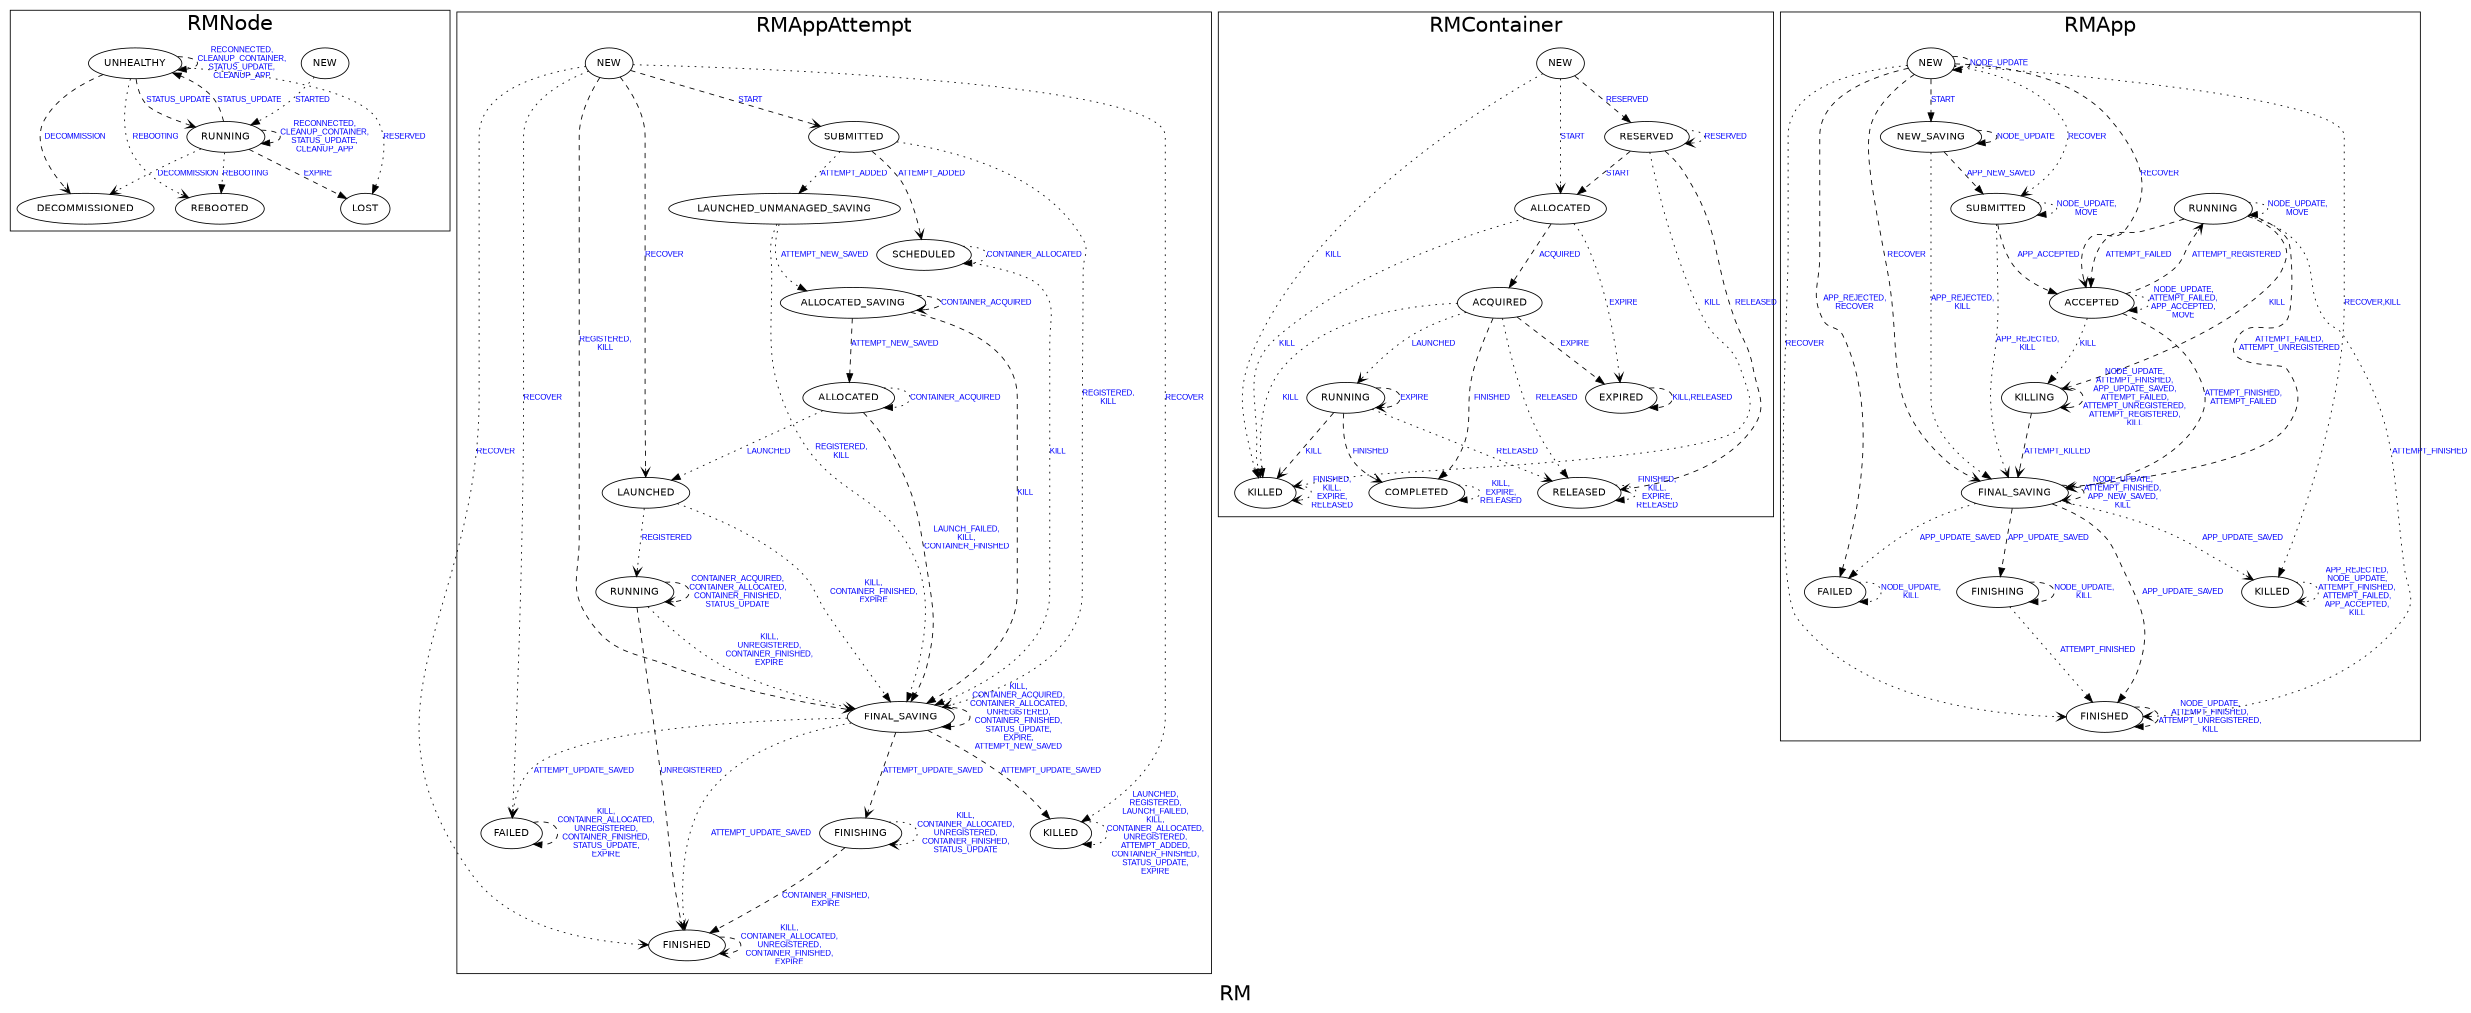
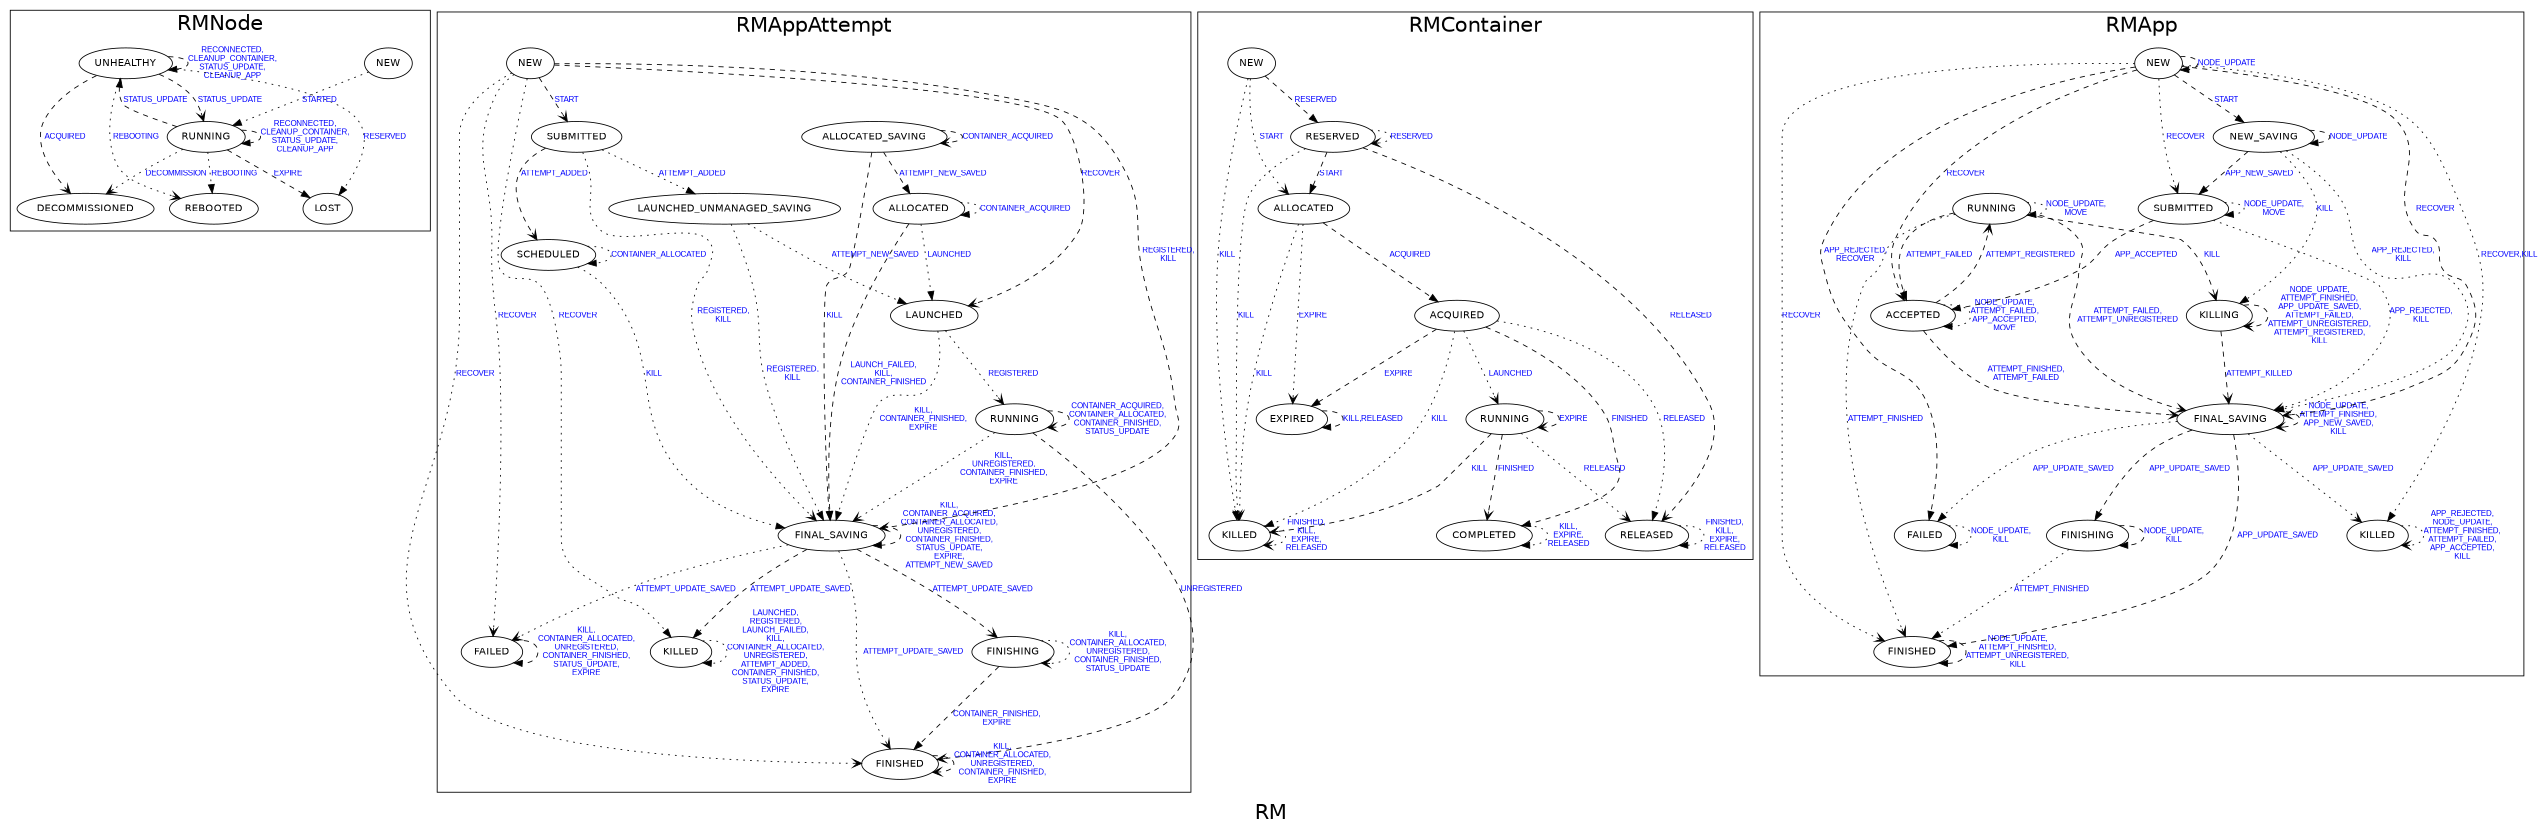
edge "UNHEALTHY" -> "DECOMMISSIONED": label "DECOMMISSION" -> "ACQUIRED"
edge "LAUNCHED_UNMANAGED_SAVING" -> "ALLOCATED_SAVING": now "LAUNCHED_UNMANAGED_SAVING" -> "LAUNCHED"
edge "ACCEPTED" -> "KILLING": now "NEW_SAVING" -> "KILLING"
